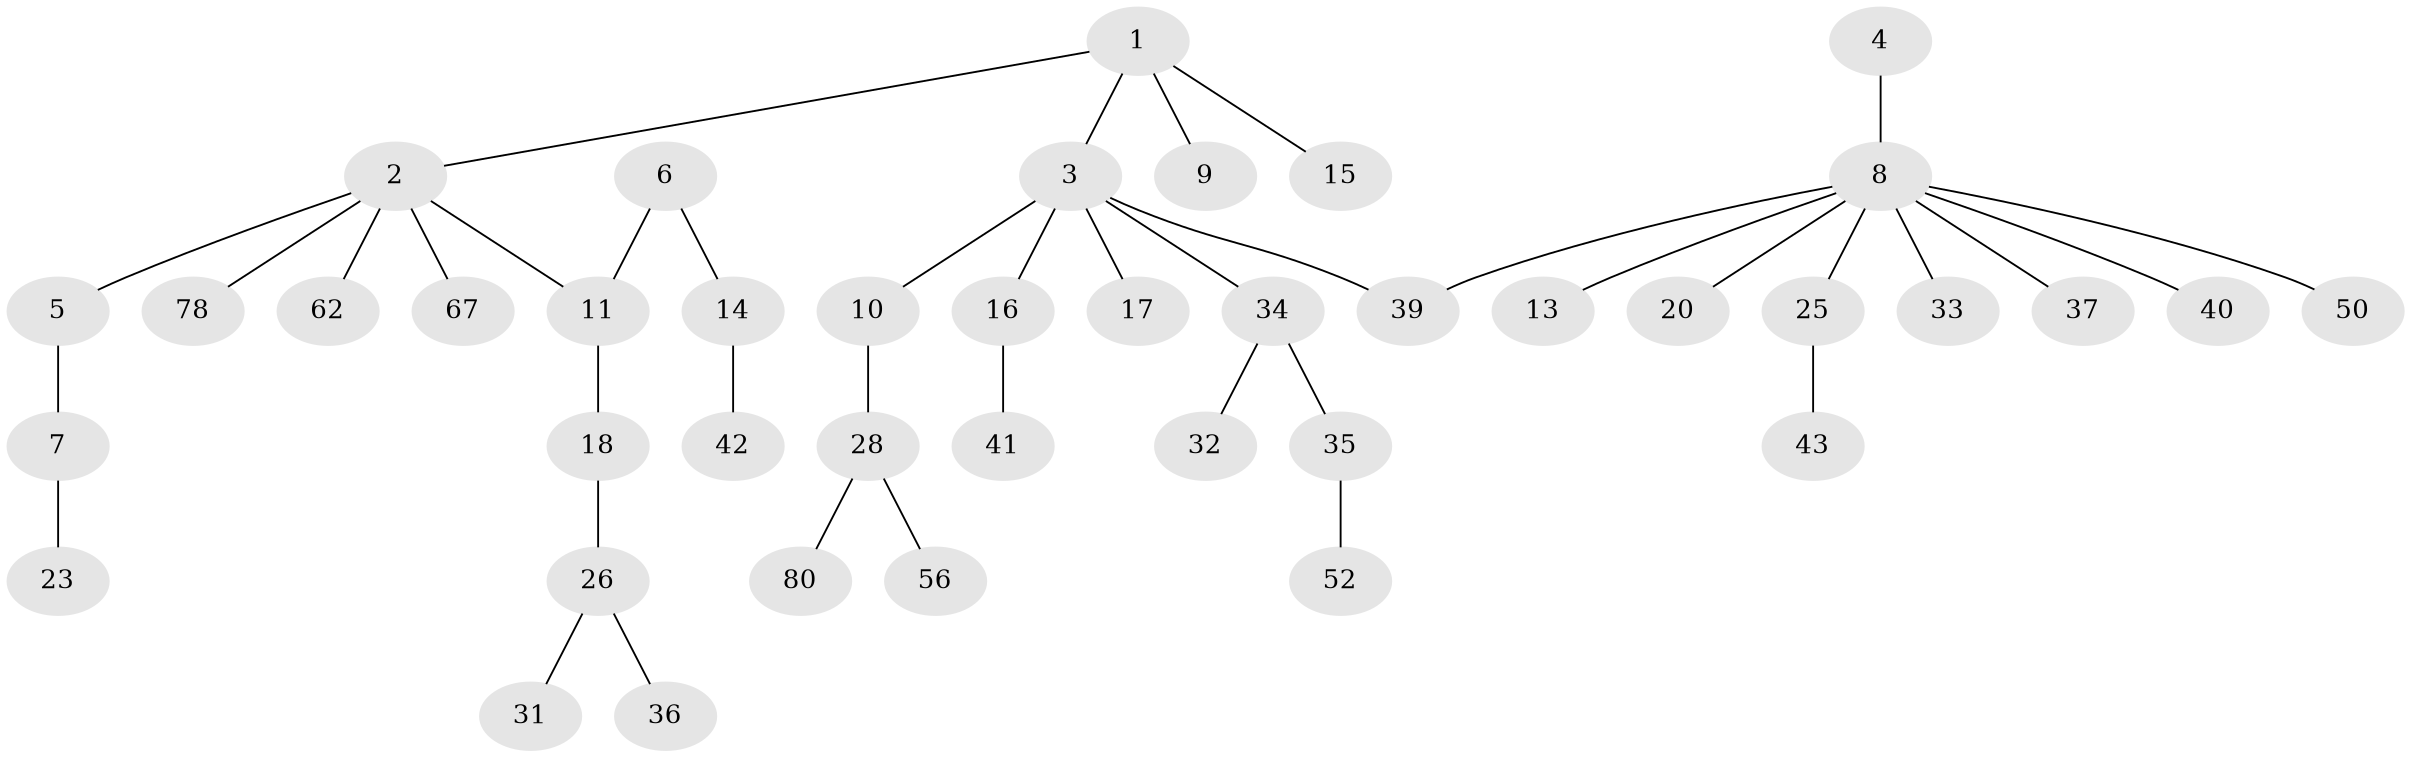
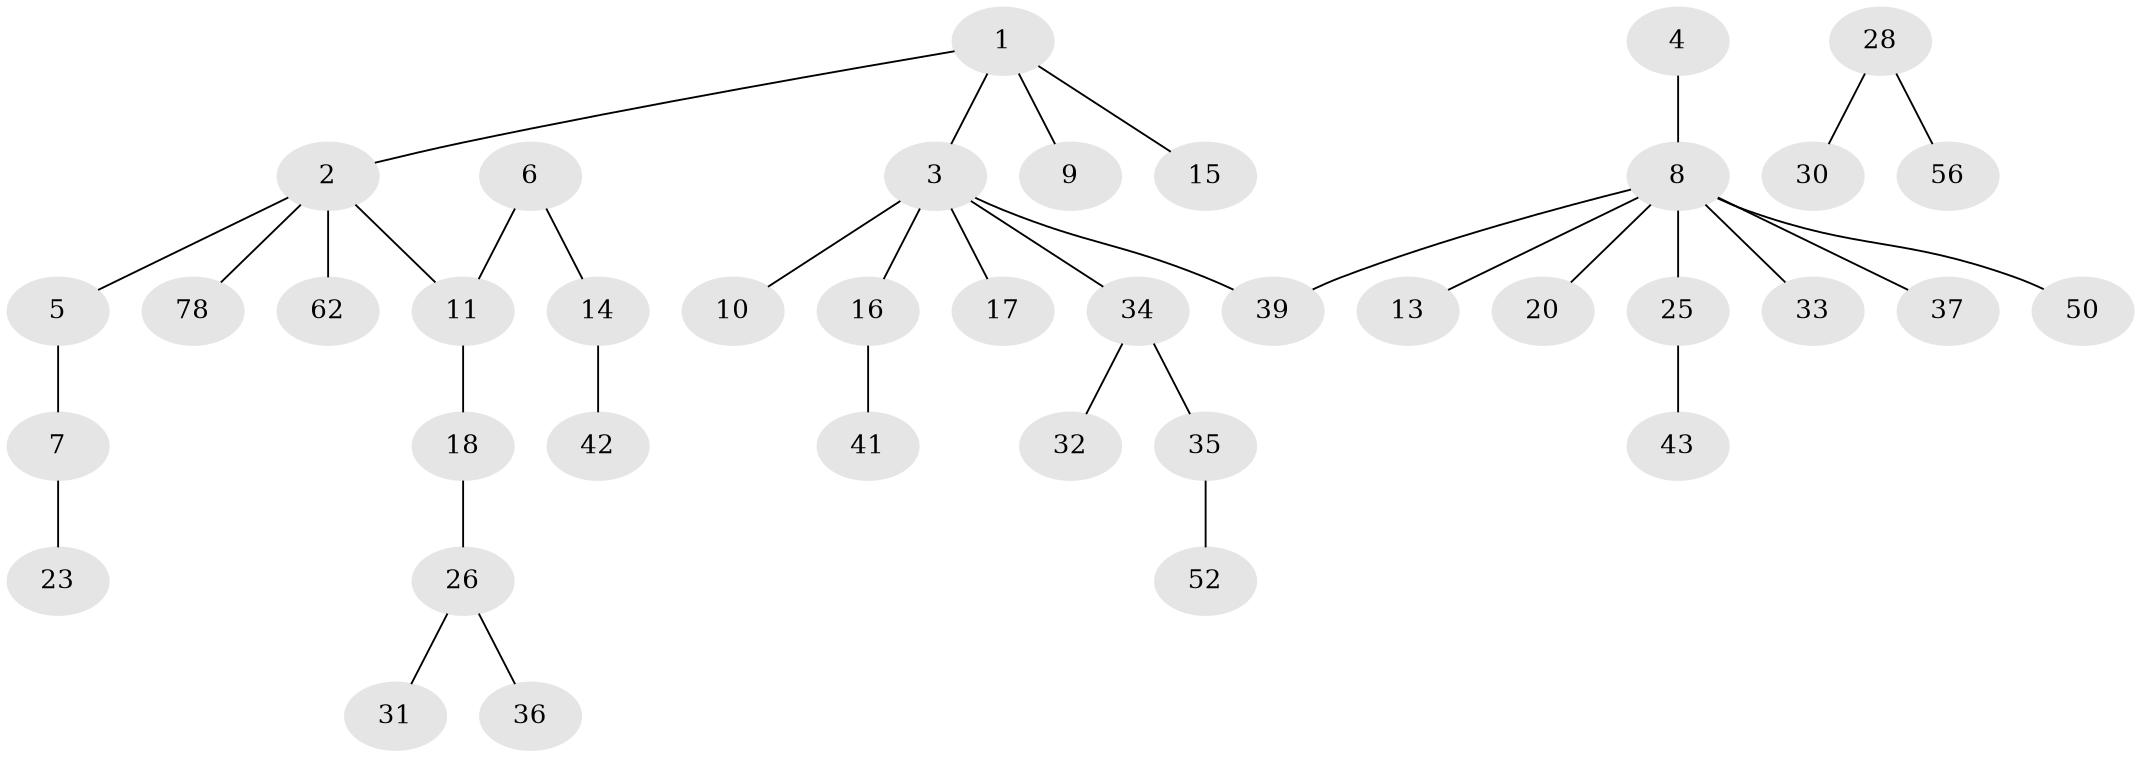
node "67": removed
node "40": removed
edge "10" -- "28": removed
node "80": label "80" -> "30"
